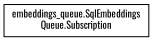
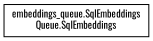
node "embeddings_queue.SqlEmbeddings Queue.Subscription": label "embeddings_queue.SqlEmbeddings Queue.Subscription" -> "embeddings_queue.SqlEmbeddings Queue.SqlEmbeddings"
